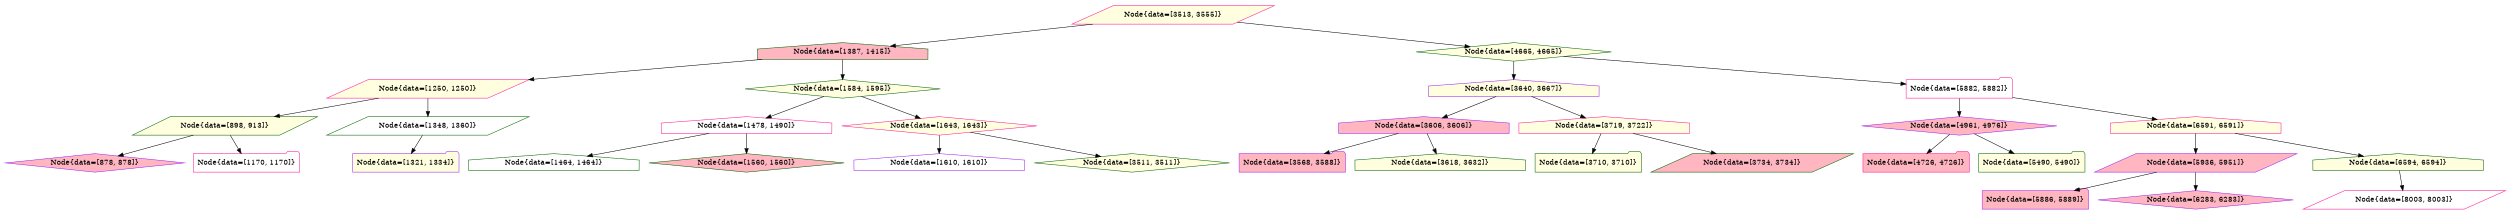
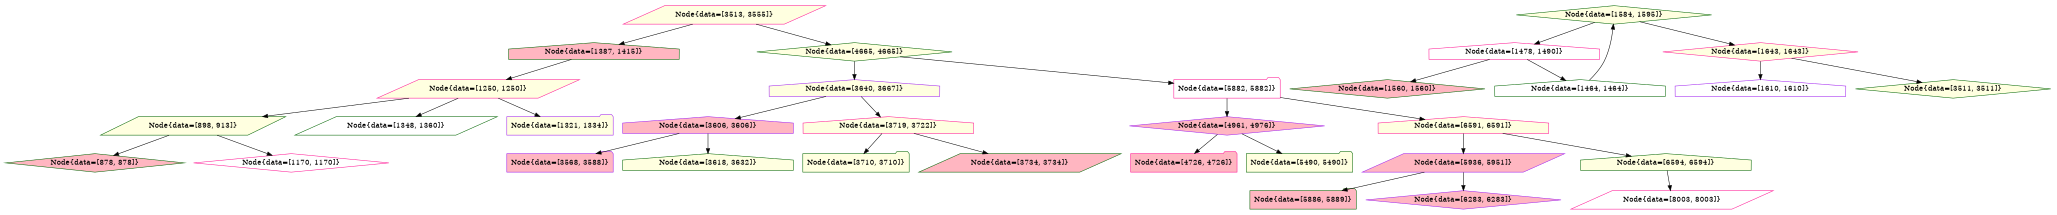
edge "Node{data=[1387, 1415]}" -> "Node{data=[1584, 1595]}": now "Node{data=[1464, 1464]}" -> "Node{data=[1584, 1595]}"
edge "Node{data=[1348, 1360]}" -> "Node{data=[1321, 1334]}": now "Node{data=[1250, 1250]}" -> "Node{data=[1321, 1334]}"
node "Node{data=[878, 878]}": color purple -> darkgreen
node "Node{data=[1170, 1170]}": shape folder -> diamond
node "Node{data=[5886, 5889]}": color purple -> darkgreen
